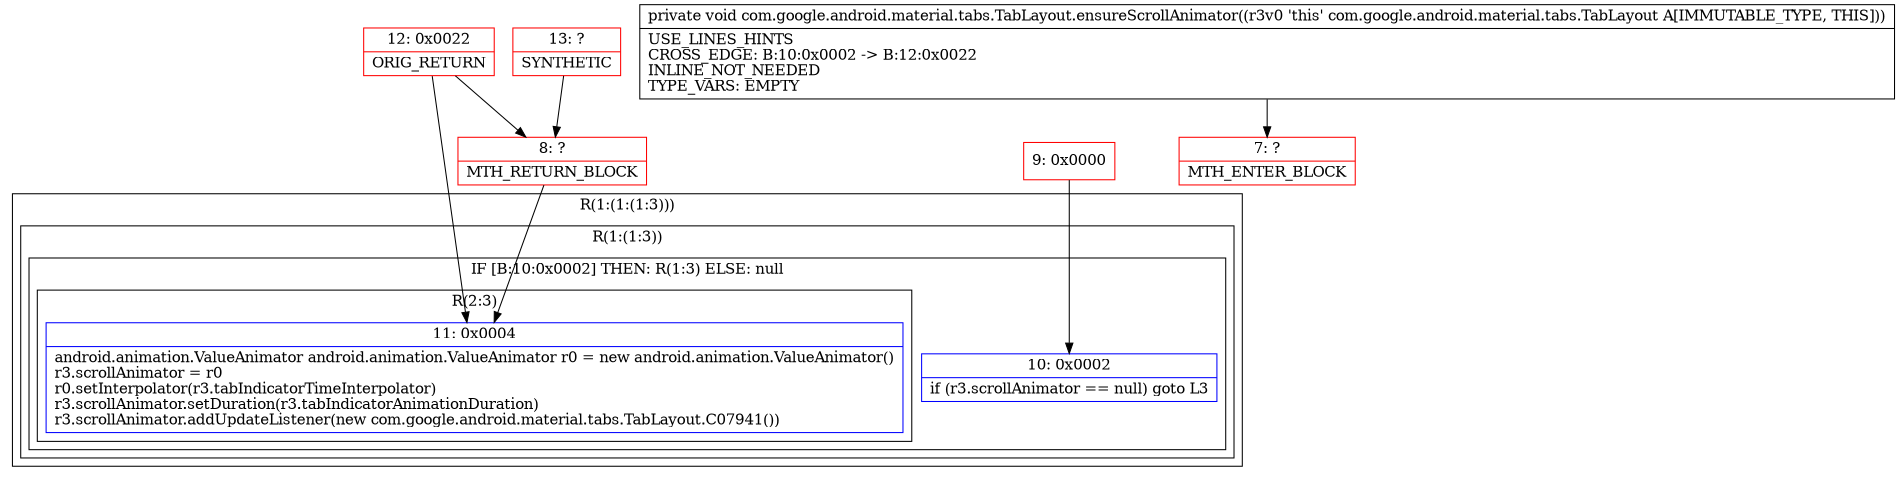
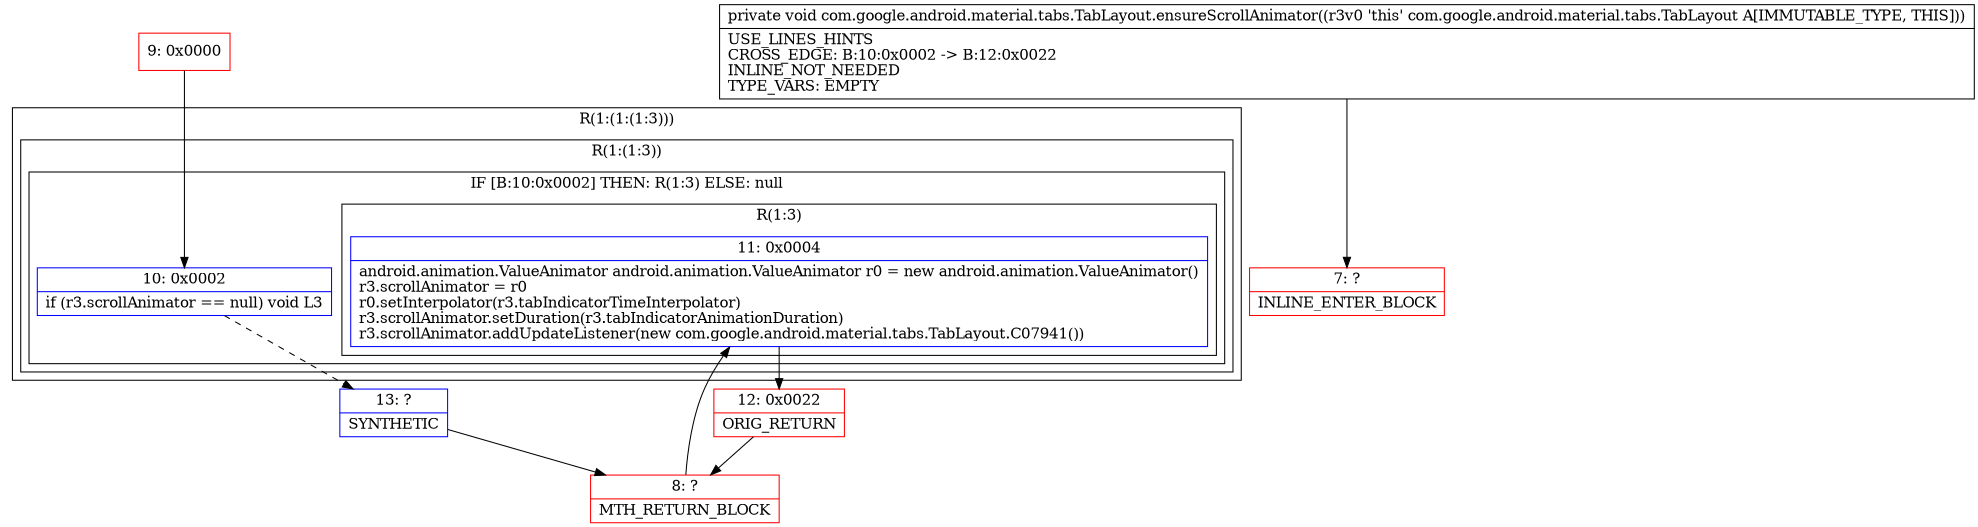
node "13: ?": color red -> blue
node "7: ?": text "MTH_ENTER_BLOCK" -> "INLINE_ENTER_BLOCK"
edge "12: 0x0022" -> "11: 0x0004": reversed
cluster "R(2:3)": label "R(2:3)" -> "R(1:3)"
edge "10: 0x0002" -> "13: ?": added
node "10: 0x0002": text "if (r3.scrollAnimator == null) goto L3" -> "if (r3.scrollAnimator == null) void L3"
